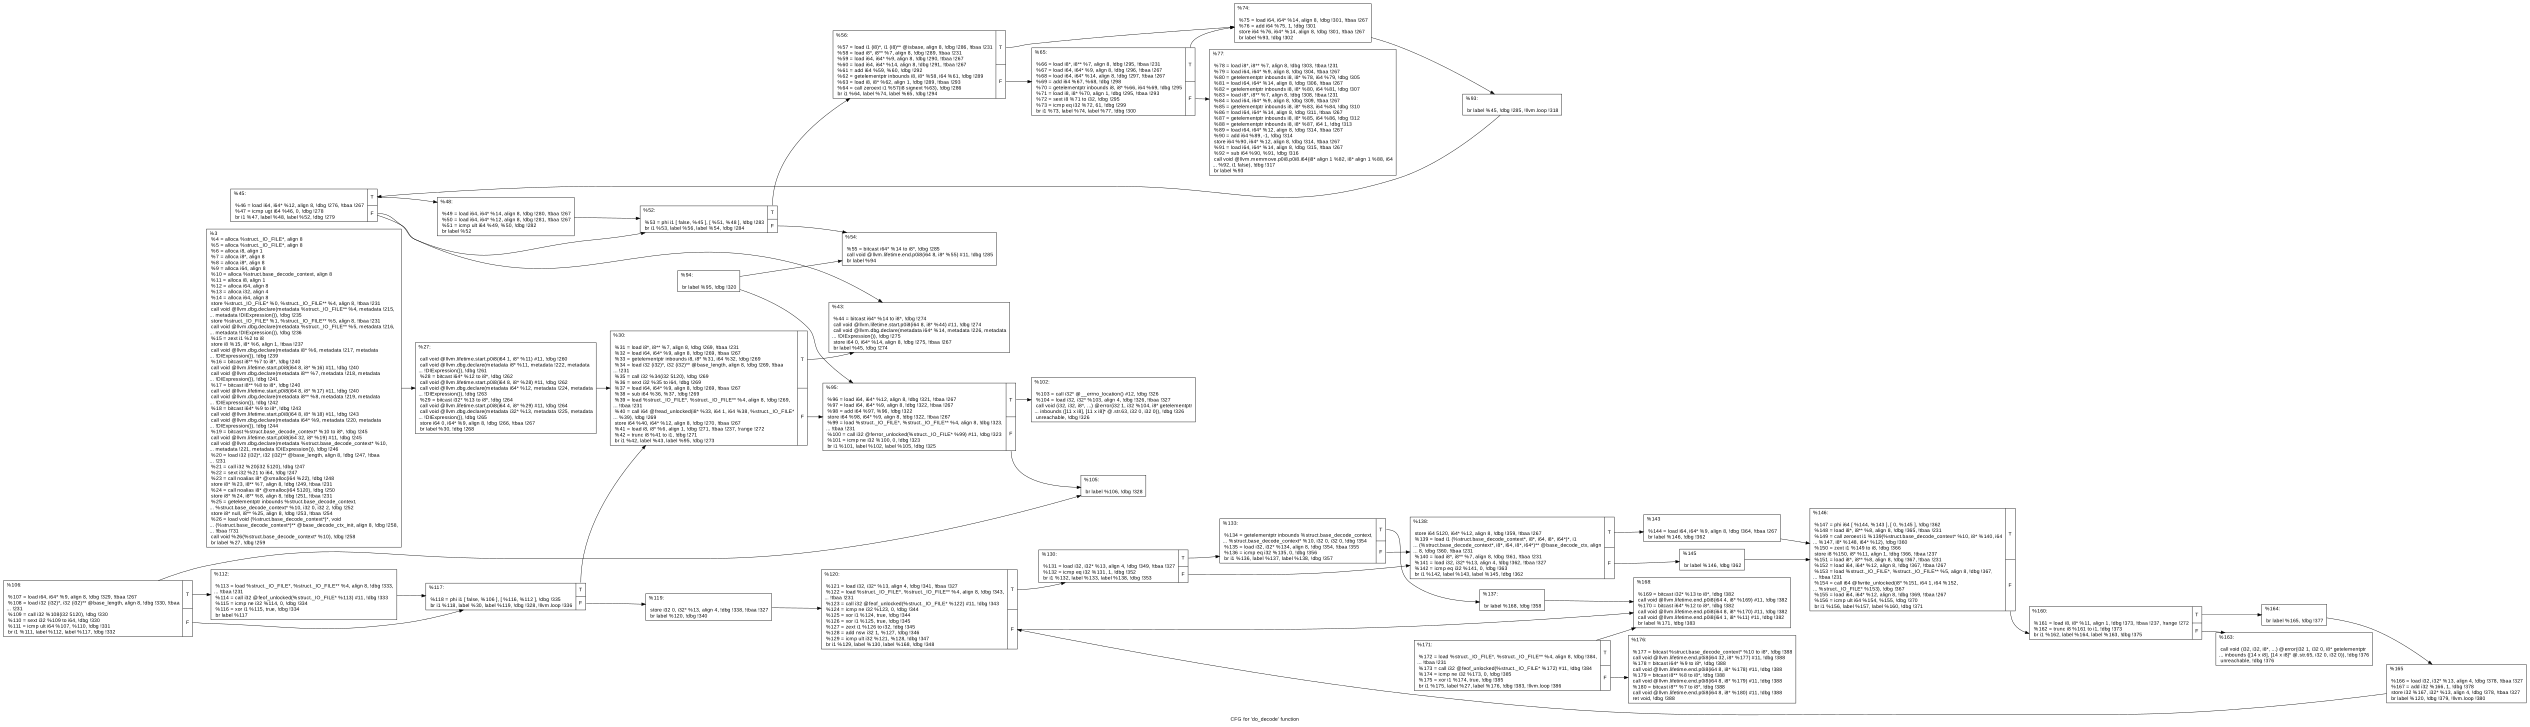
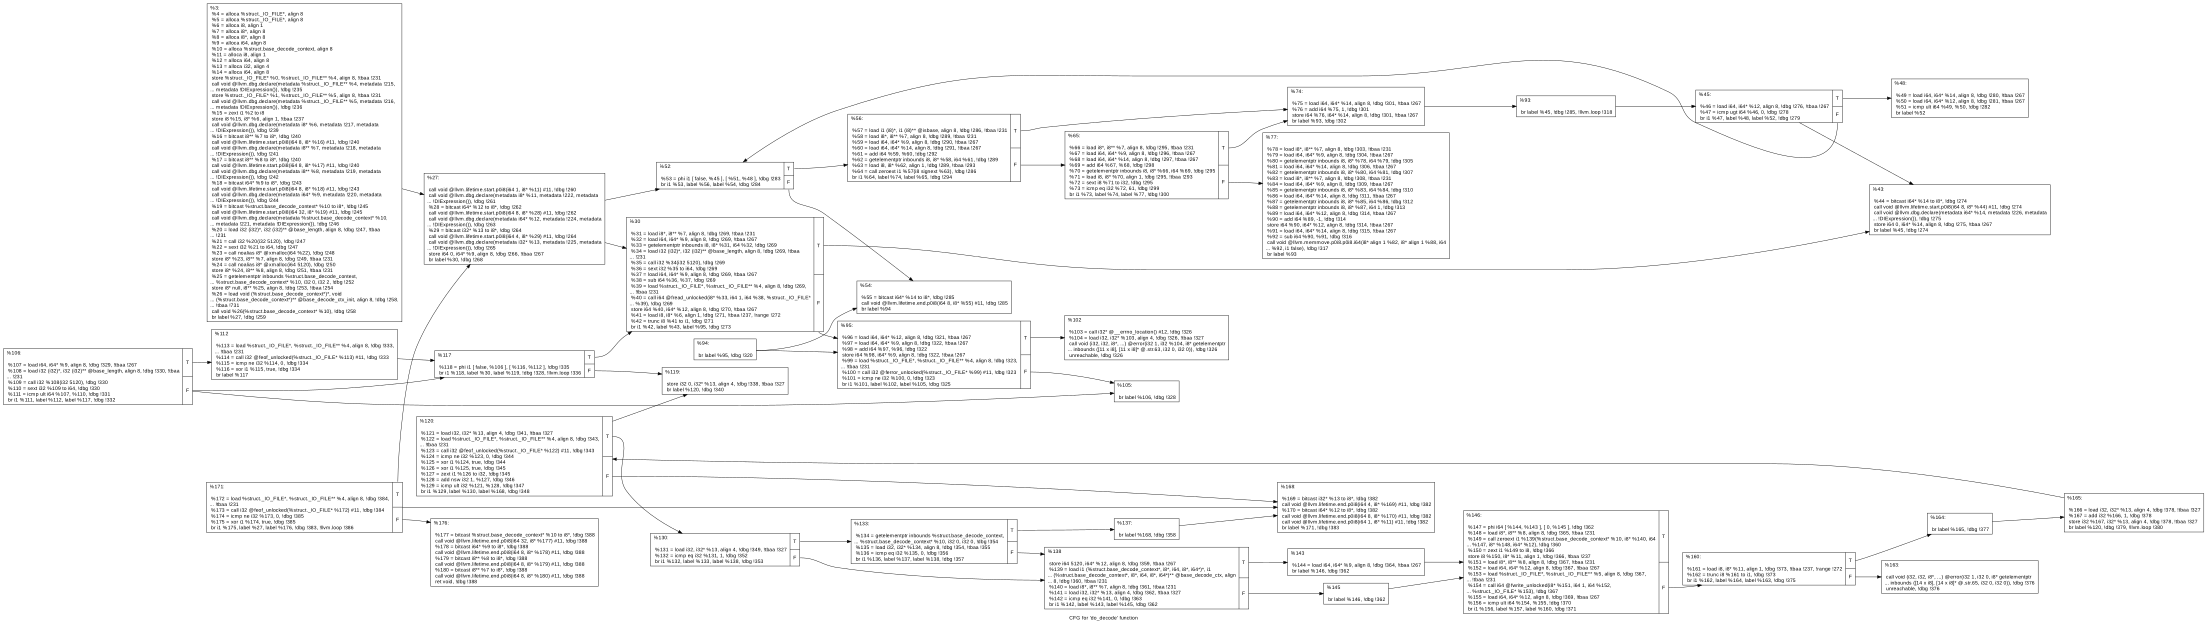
edge "%48:" -> "%52:": now "%27:" -> "%52:"
edge "%171:" -> "%27:": added
edge "%119:" -> "%120:": reversed
